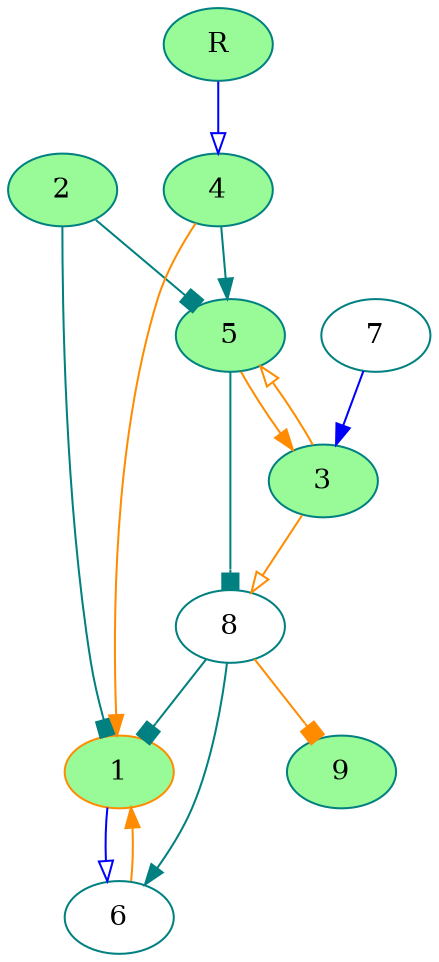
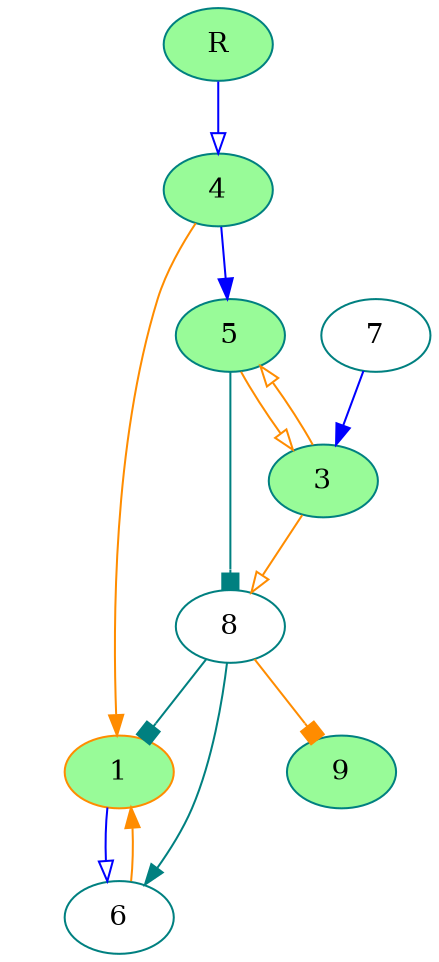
node "2": removed
edge "4" -> "5": color teal -> blue
edge "5" -> "3": arrowhead normal -> onormal
